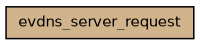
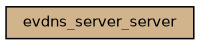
node "evdns_server_request": label "evdns_server_request" -> "evdns_server_server"
